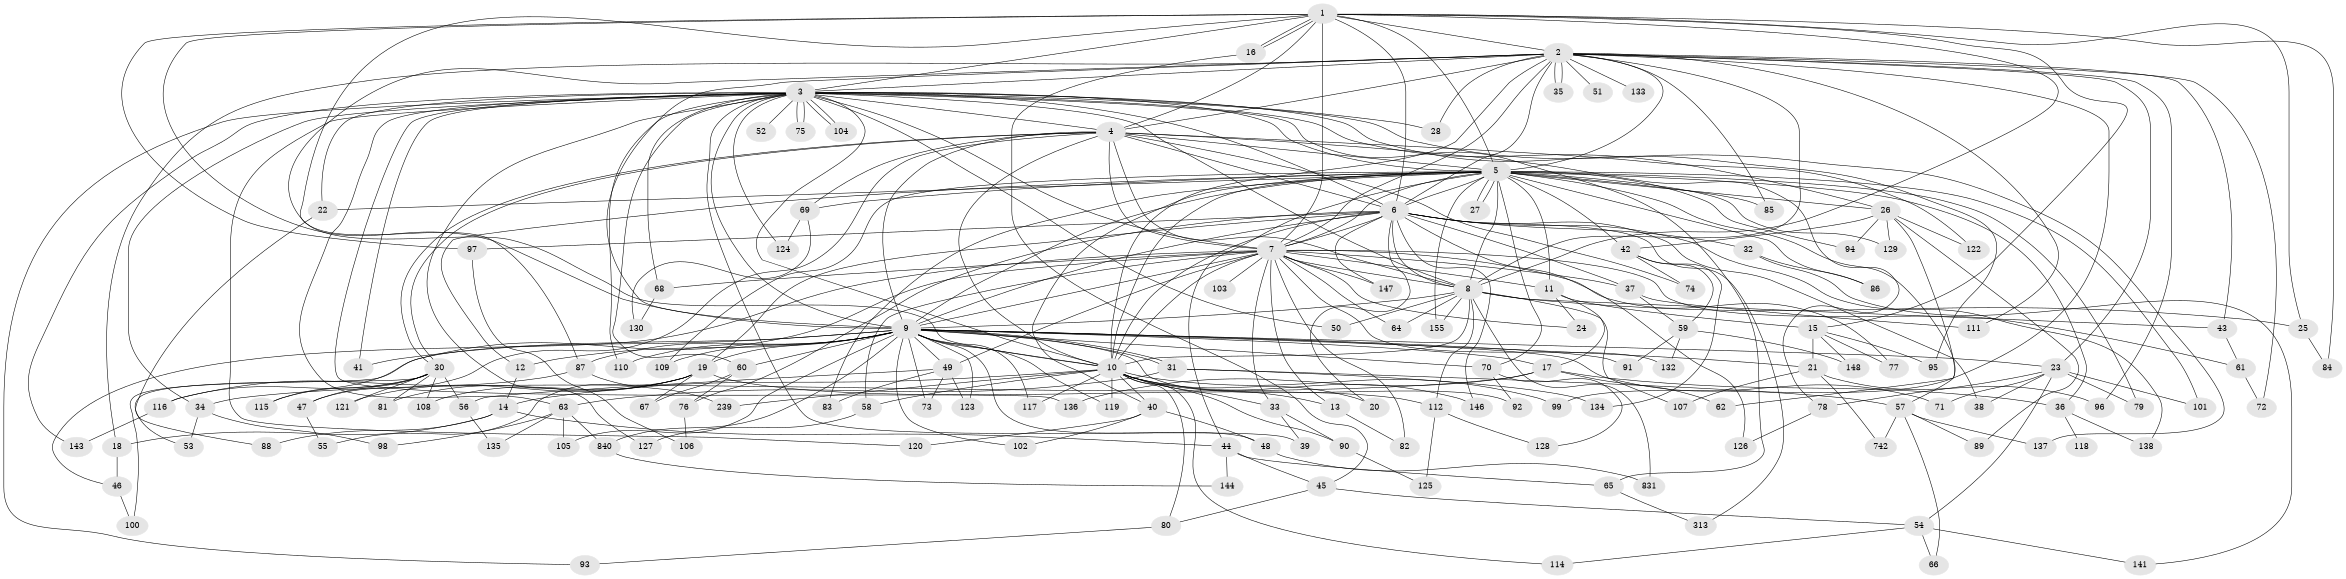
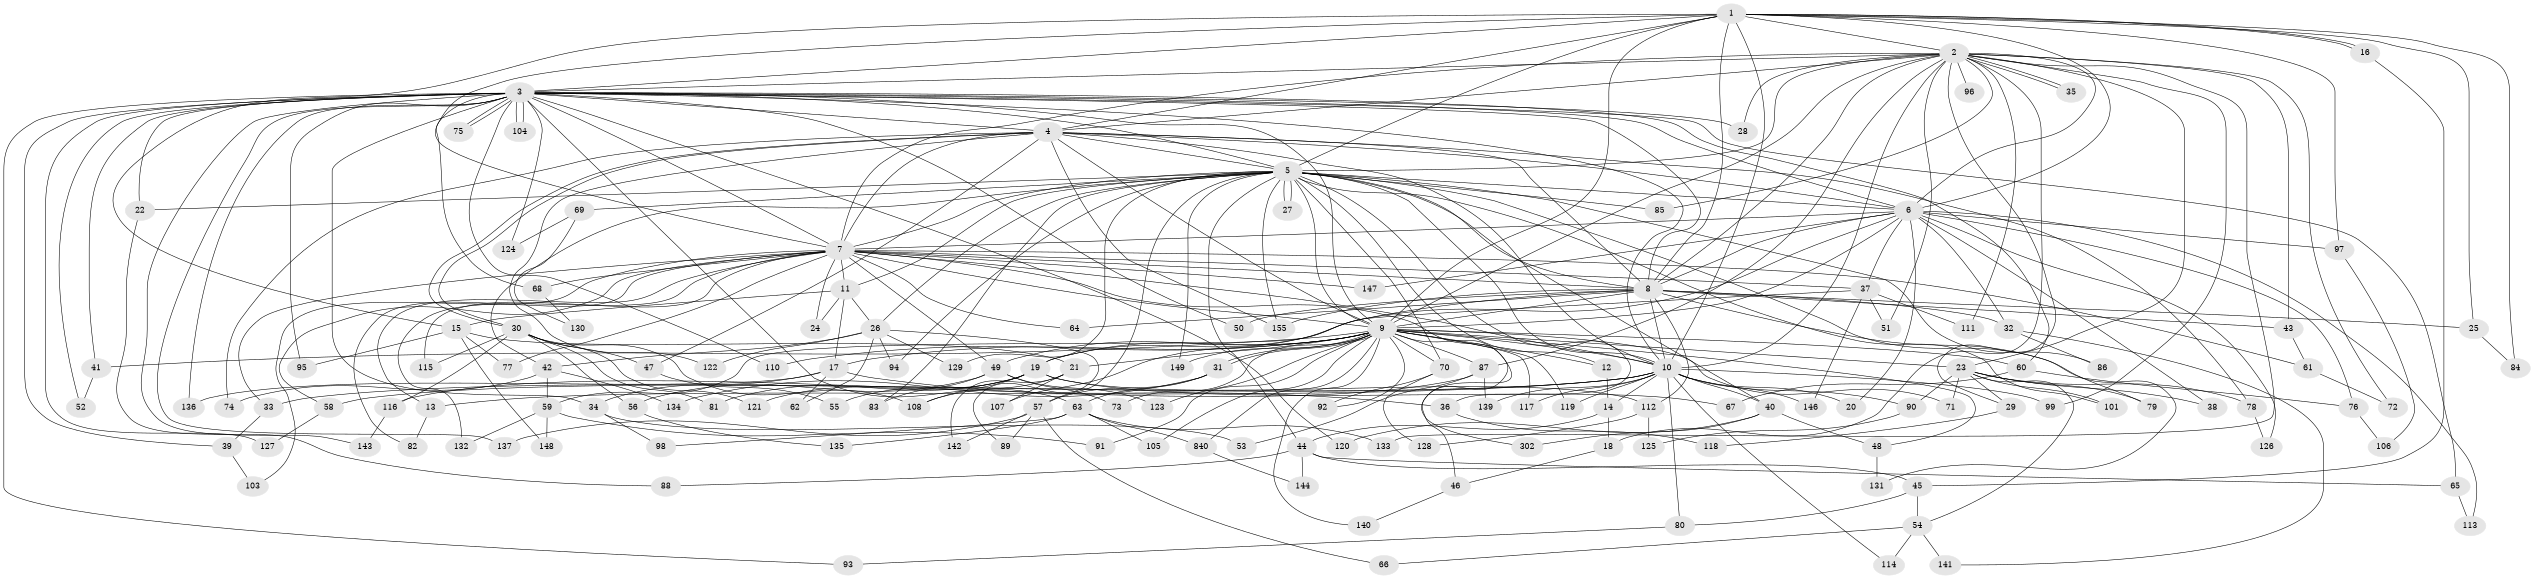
edge "3" -- "26": now "11" -- "26"
edge "4" -- "69": now "4" -- "155"
edge "6" -- "10": removed
edge "6" -- "146": now "37" -- "146"
edge "8" -- "32": added
edge "37" -- "51": added
node "109": label "109" -> "149"
edge "30" -- "53": now "87" -- "53"
edge "21" -- "96": now "21" -- "108"
edge "41" -- "52": added
node "239": label "239" -> "139"
node "29": added
edge "63" -- "133": added
edge "33" -- "90": now "23" -- "90"
edge "14" -- "88": now "44" -- "88"
node "102": label "102" -> "302"
node "742": label "742" -> "142"
node "138": removed
edge "39" -- "103": added
node "831": label "831" -> "131"
node "100": label "100" -> "140"
node "313": label "313" -> "113"
